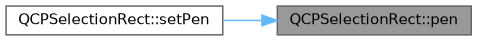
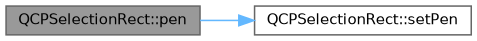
edge "QCPSelectionRect::setPen" -> "QCPSelectionRect::pen": reversed
